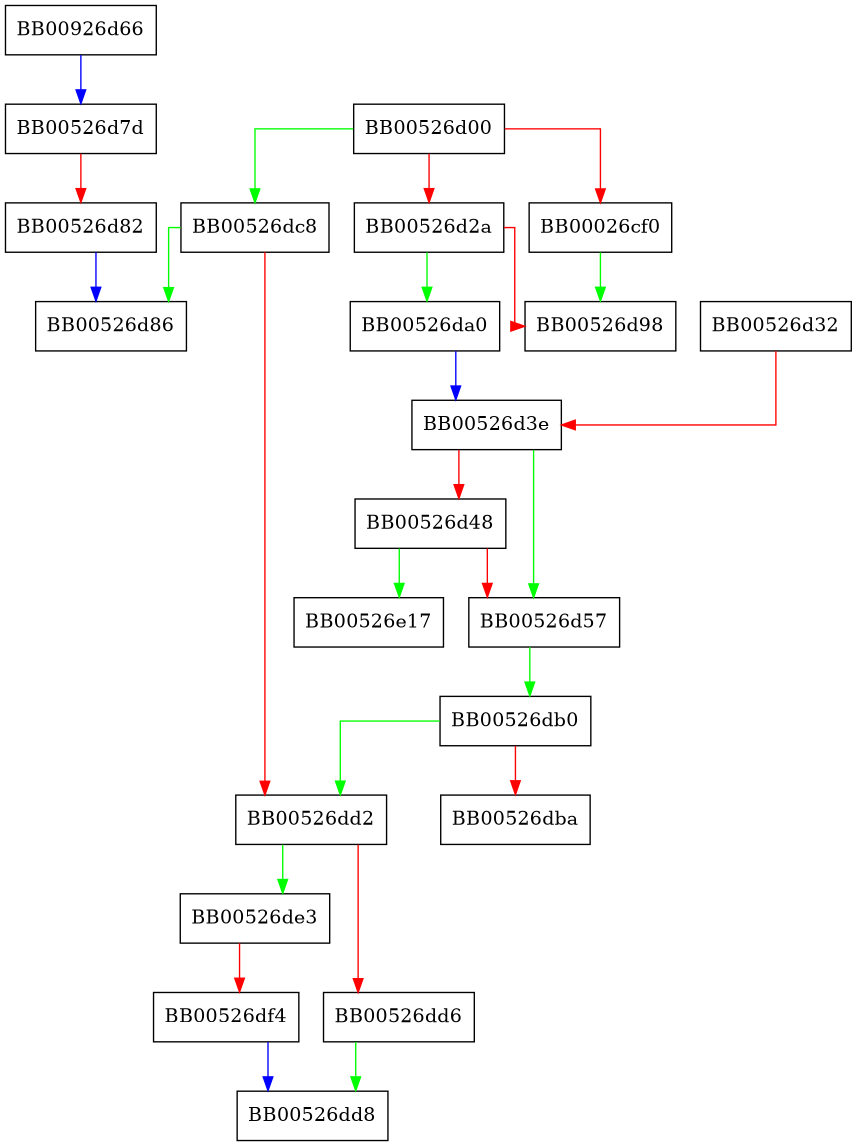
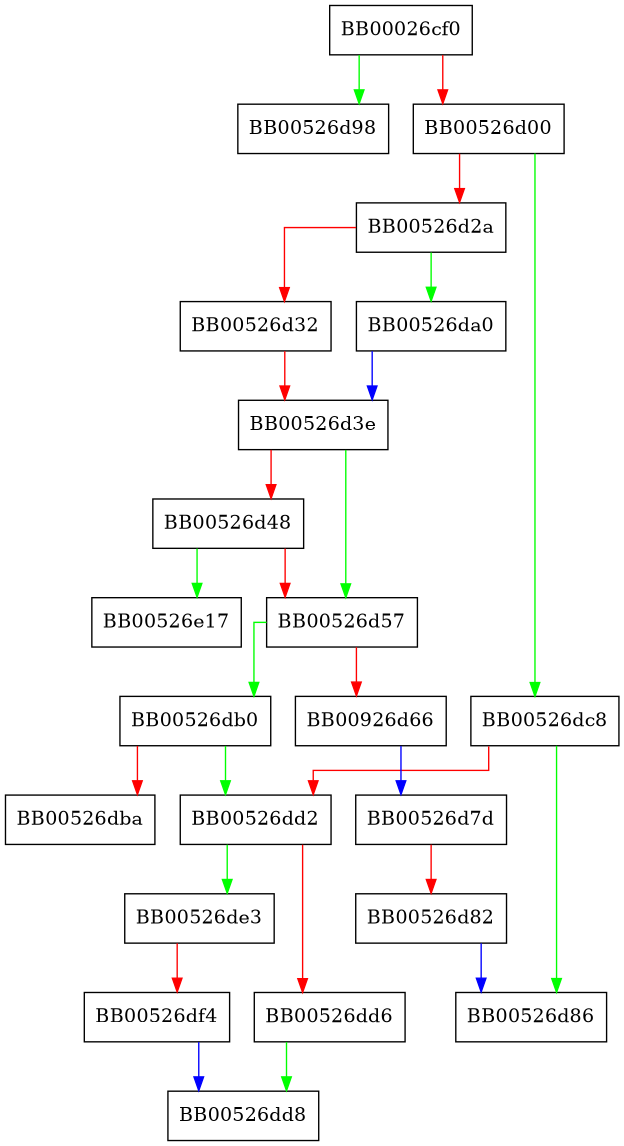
edge "BB00526d00" -> "BB00026cf0": reversed
edge "BB00526d2a" -> "BB00526d98": now "BB00526d2a" -> "BB00526d32"
edge "BB00526d57" -> "BB00926d66": added
